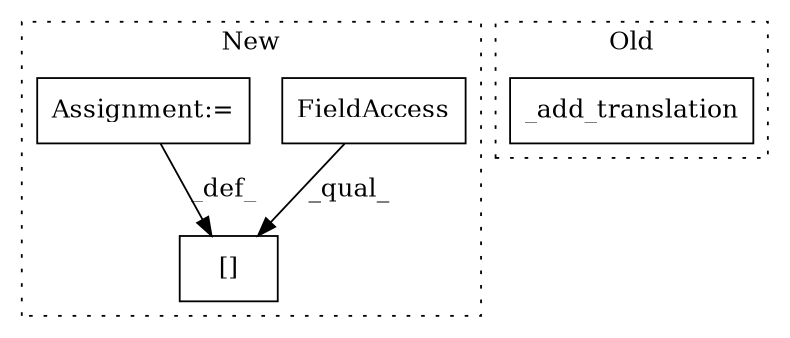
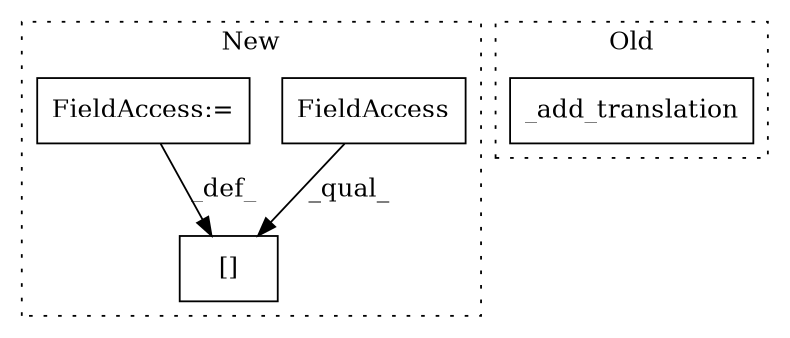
node "Assignment:=": label "Assignment:=" -> "FieldAccess:="
